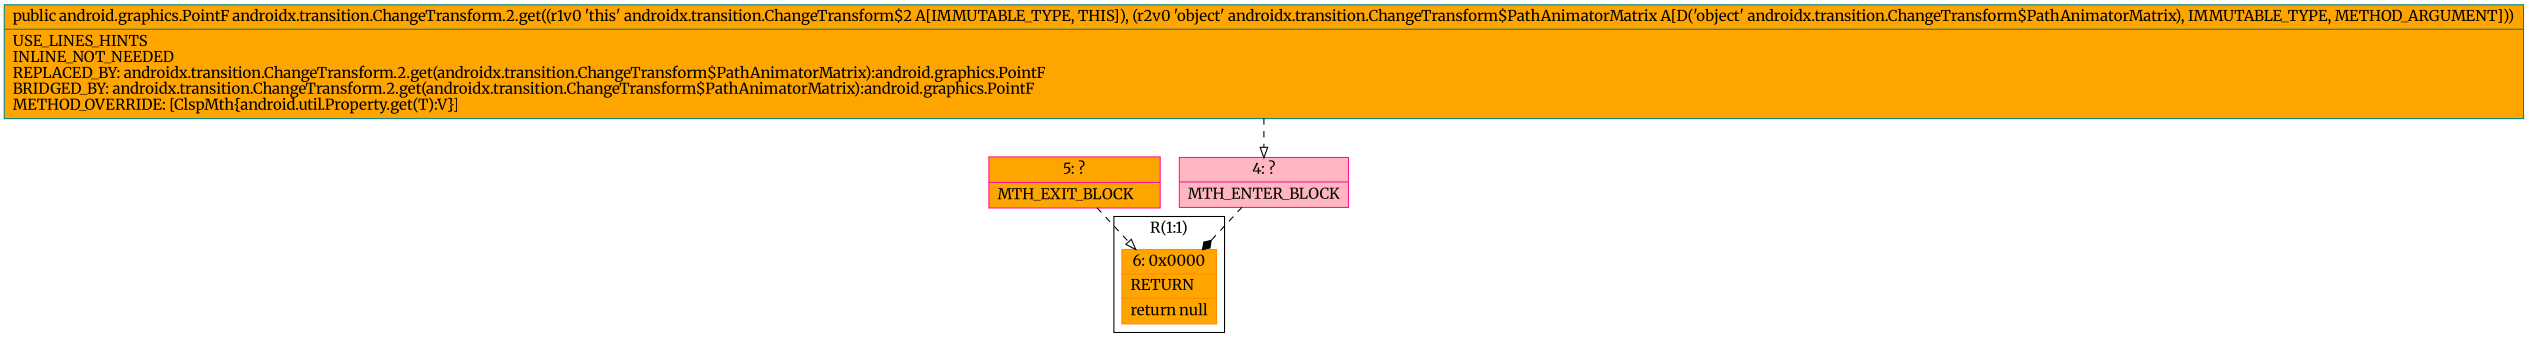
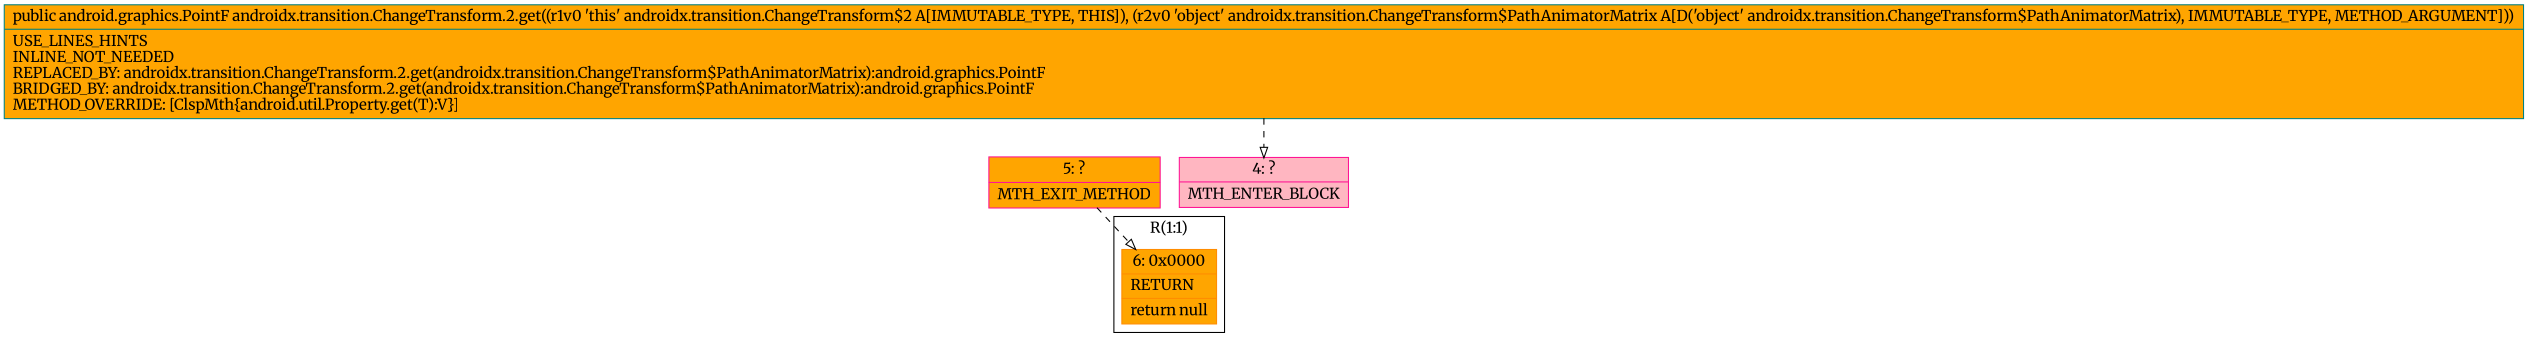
node "5: ?": text "MTH_EXIT_BLOCK" -> "MTH_EXIT_METHOD"
edge "4: ?" -> "6: 0x0000": removed
